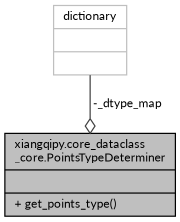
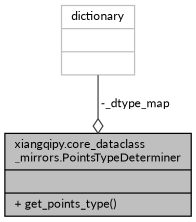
node "xiangqipy.core_dataclass": text "_core.PointsTypeDeterminer" -> "_mirrors.PointsTypeDeterminer"
